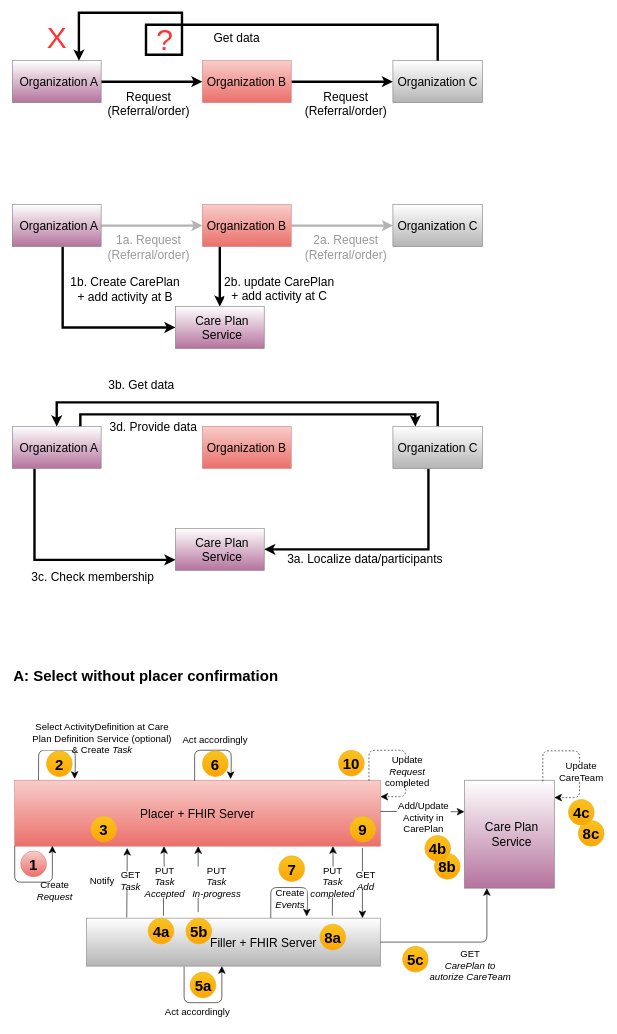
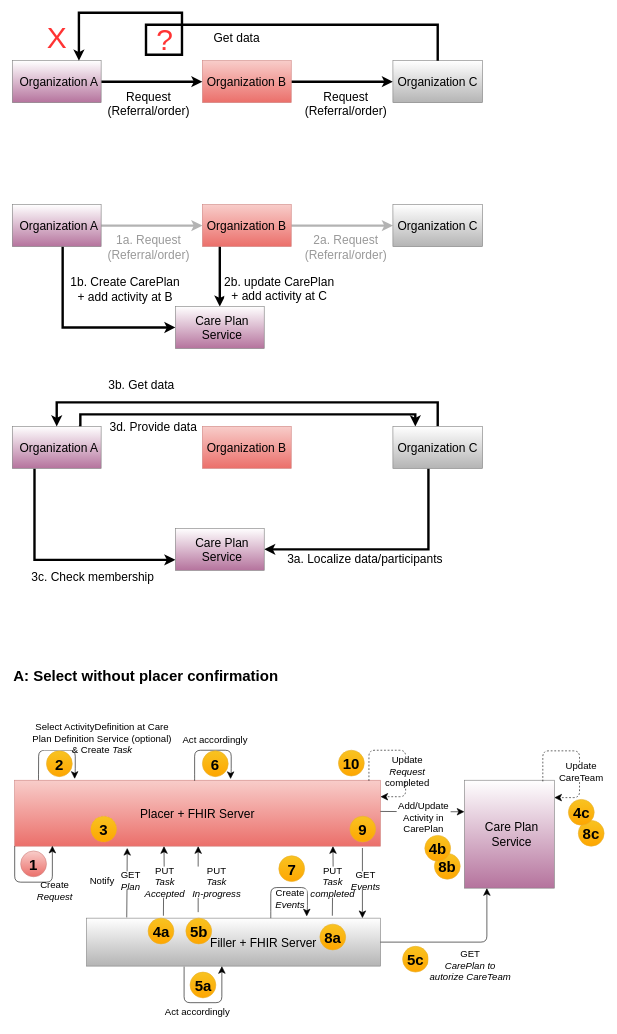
node "GET Task": label "GET Task" -> "GET Plan"
node "GET Add": label "GET Add" -> "GET Events"
